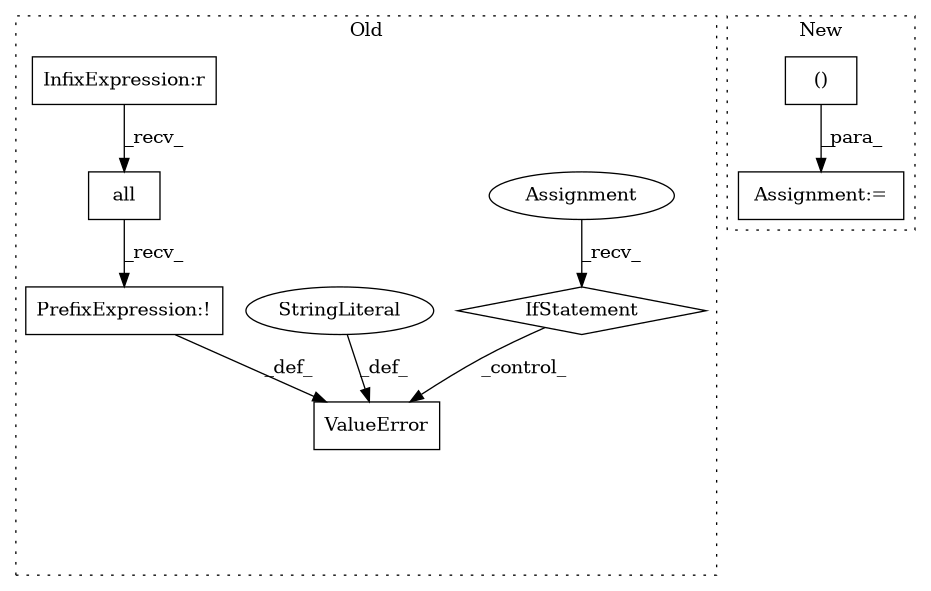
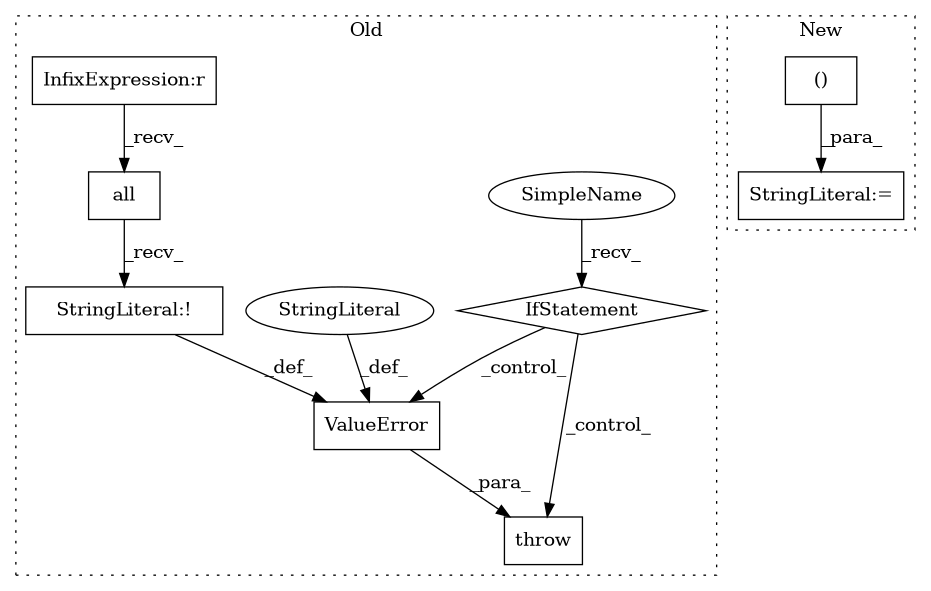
node "Assignment": label "Assignment" -> "SimpleName"
node "Assignment:=": label "Assignment:=" -> "StringLiteral:="
node "PrefixExpression:!": label "PrefixExpression:!" -> "StringLiteral:!"
node "throw": added
